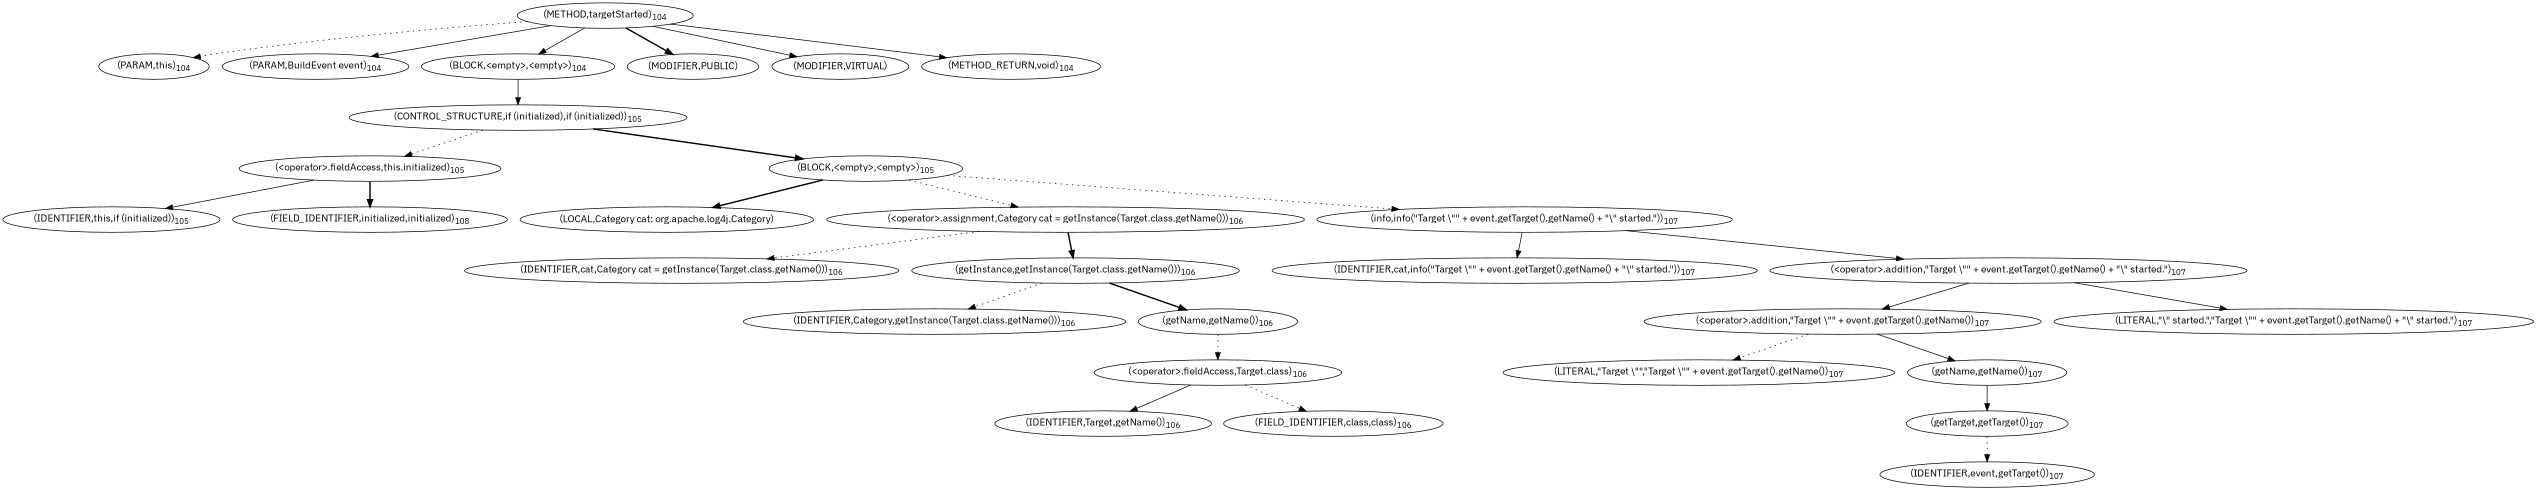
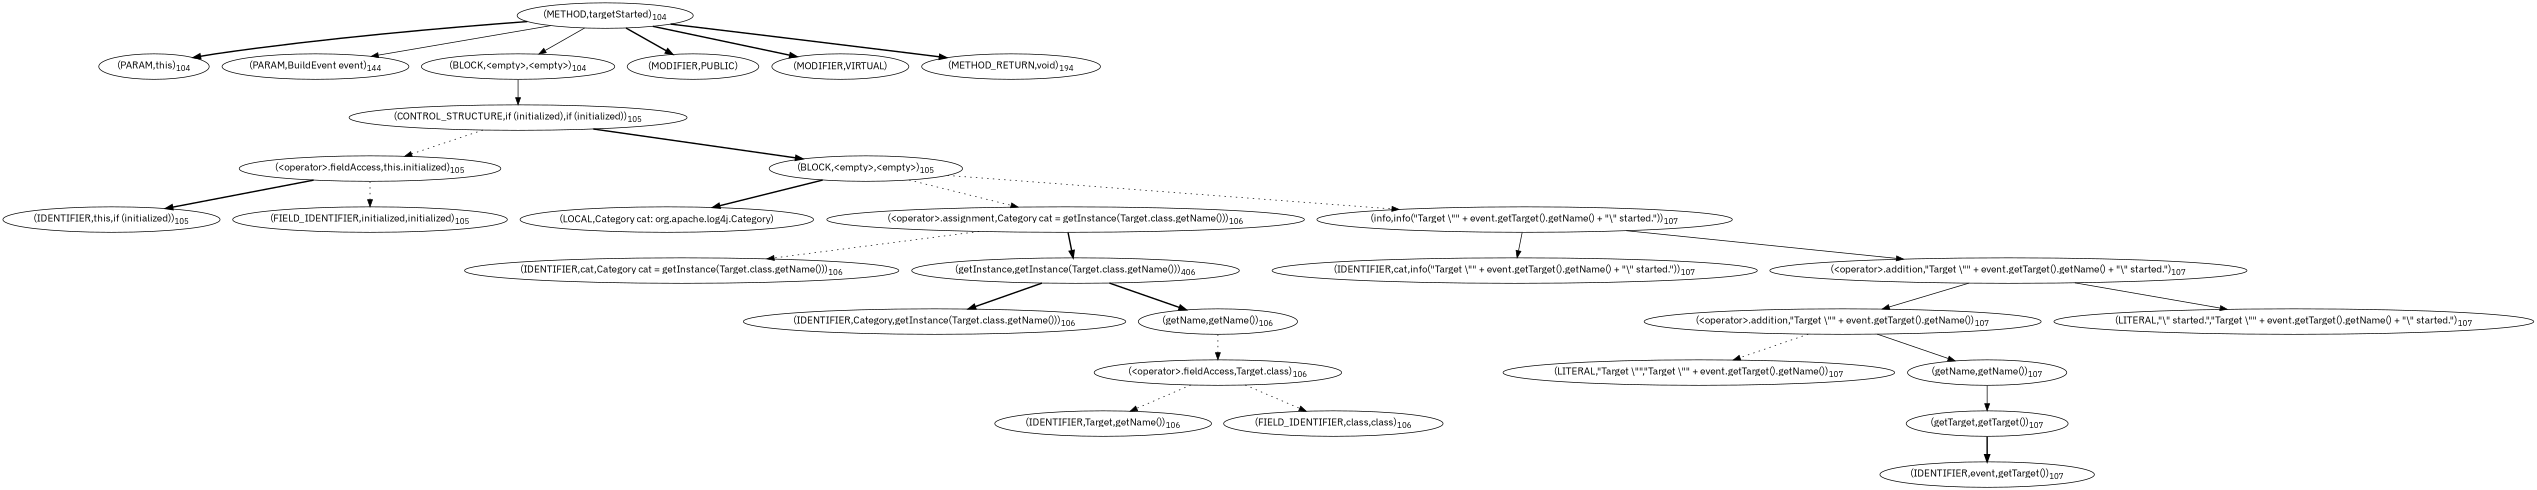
edge "(METHOD,targetStarted)" -> "(PARAM,this)": style dotted -> bold
edge "(METHOD,targetStarted)" -> "(METHOD_RETURN,void)": style solid -> bold
edge "(METHOD,targetStarted)" -> "(MODIFIER,VIRTUAL)": style solid -> bold
node "(PARAM,BuildEvent event)": text "104" -> "144"
node "(METHOD_RETURN,void)": text "104" -> "194"
edge "(<operator>.fieldAccess,this.initialized)" -> "(FIELD_IDENTIFIER,initialized,initialized)": style bold -> dotted
edge "(<operator>.fieldAccess,this.initialized)" -> "(IDENTIFIER,this,if (initialized))": style solid -> bold
node "(FIELD_IDENTIFIER,initialized,initialized)": text "108" -> "105"
node "(getInstance,getInstance(Target.class.getName()))": text "106" -> "406"
edge "(getInstance,getInstance(Target.class.getName()))" -> "(IDENTIFIER,Category,getInstance(Target.class.getName()))": style dotted -> bold
edge "(<operator>.fieldAccess,Target.class)" -> "(IDENTIFIER,Target,getName())": style solid -> dotted
edge "(getTarget,getTarget())" -> "(IDENTIFIER,event,getTarget())": style dotted -> bold
